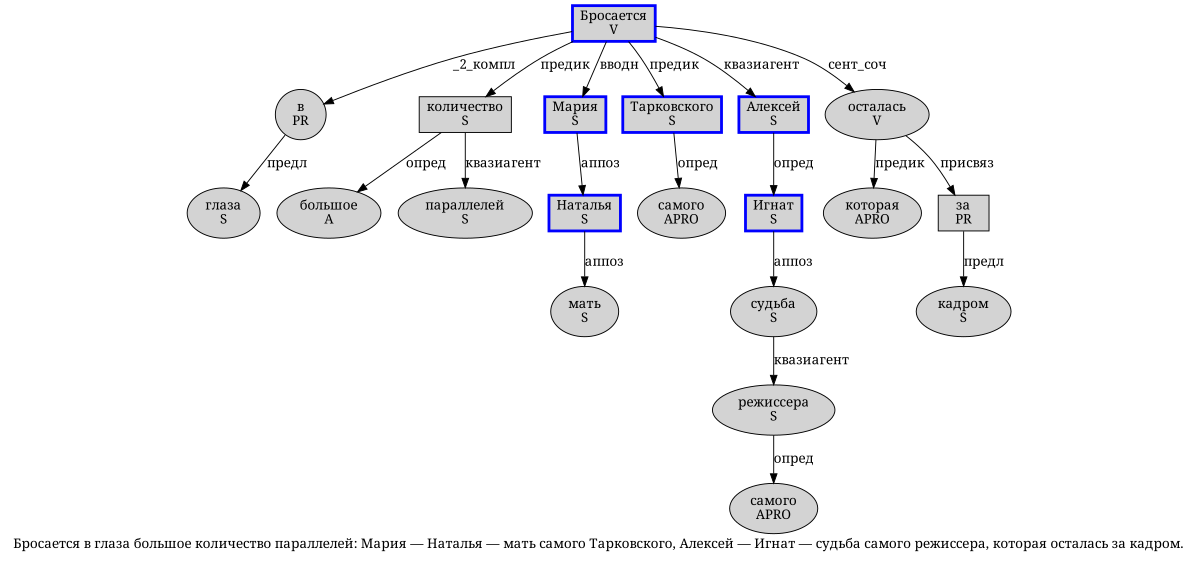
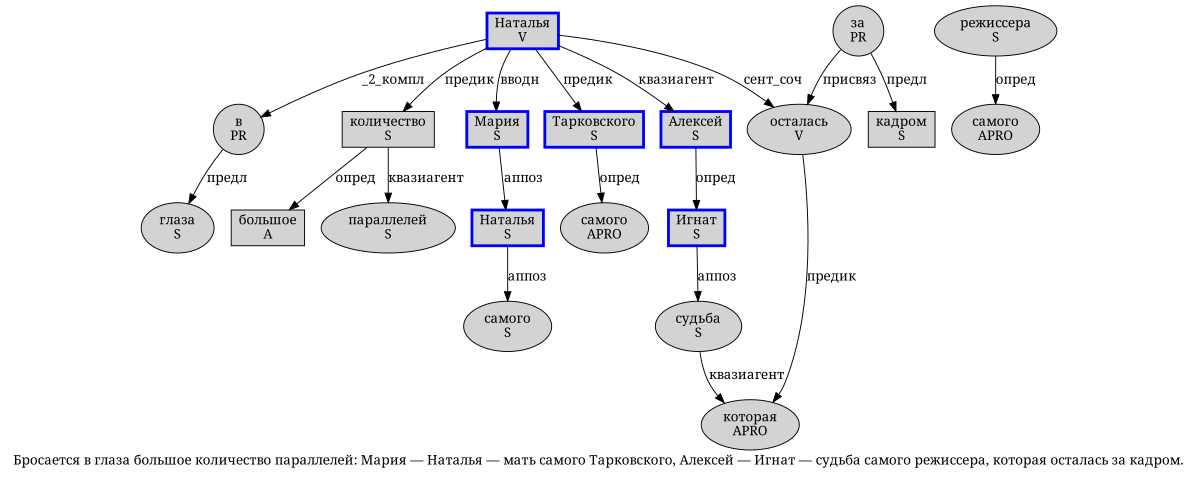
node "Бросается V": label "Бросается V" -> "Наталья V"
edge "осталась V" -> "за PR": reversed
node "большое A": shape ellipse -> box
node "за PR": shape box -> ellipse
node "мать S": label "мать S" -> "самого S"
node "кадром S": shape ellipse -> box
edge "судьба S" -> "режиссера S": now "судьба S" -> "которая APRO"
